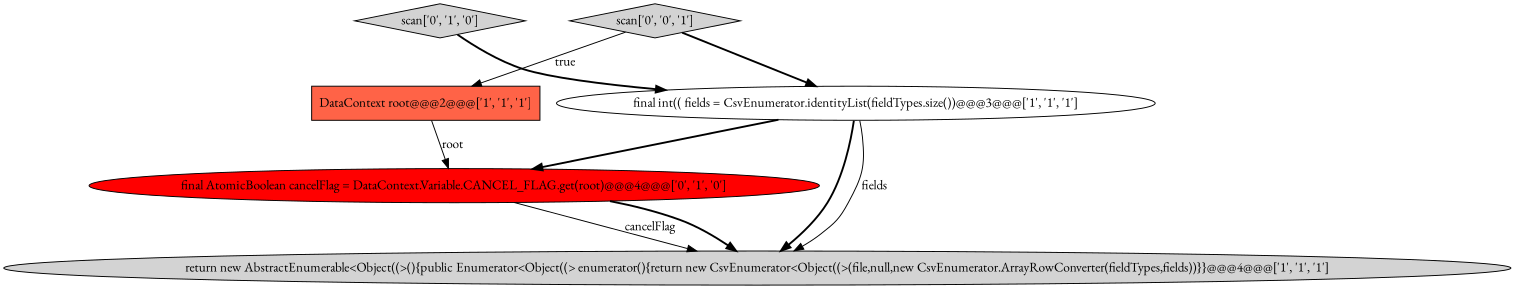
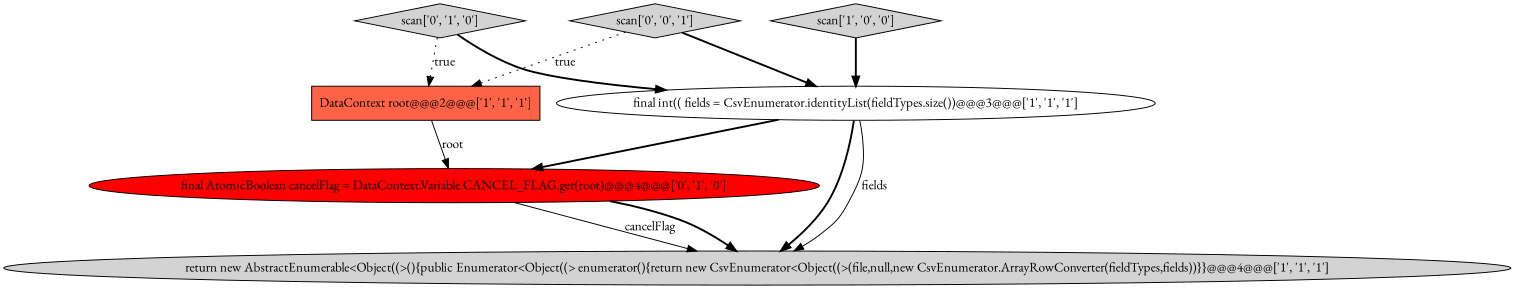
node "scan['1', '0', '0']": added
edge "scan['0', '1', '0']" -> "DataContext root@@@2@@@['1', '1', '1']": added, label "true"
edge "scan['0', '0', '1']" -> "DataContext root@@@2@@@['1', '1', '1']": style solid -> dotted
